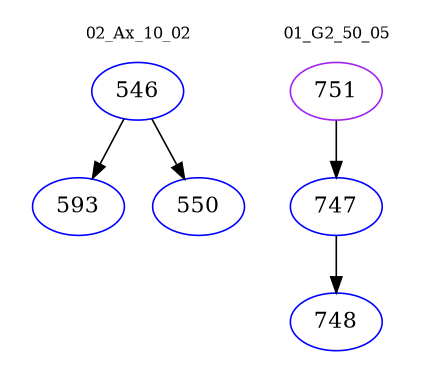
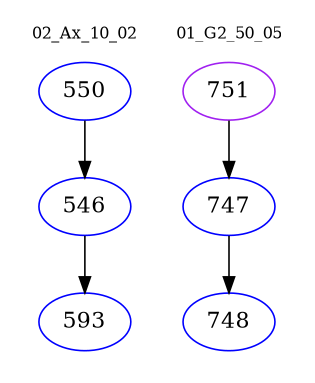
edge "546" -> "550": reversed
